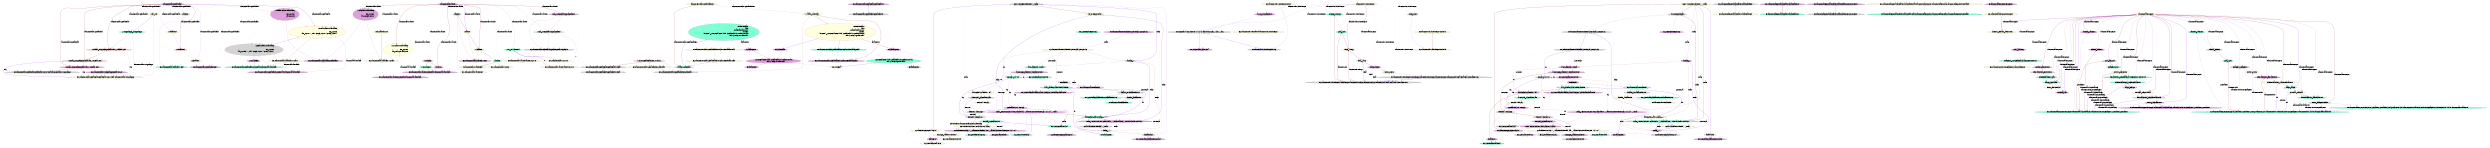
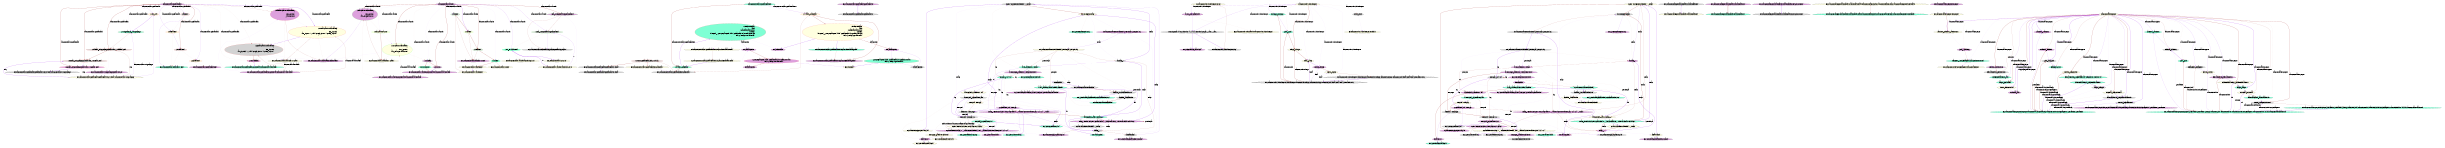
node "QuantConnect.Tests.Indicators.AccelerationBandsTests": fillcolor lightyellow -> aquamarine
edge "QuantConnect.Orders.SubmitOrderRequest" -> "StopPrice = stopPrice": reversed
edge "QuantConnect.Orders.SubmitOrderRequest" -> "Quantity = quantity": label "QuantConnect.Data.HistoryRequest" -> "QuantConnect.Orders.SubmitOrderRequest"
node "Entry QuantConnect.Orders.SubmitOrderRequest.SetOrderId(int)": removed
edge "QuantConnect.Data.HistoryRequest" -> "IncludeExtendedMarketHours = config.ExtendedMarketHours": added, label "QuantConnect.Data.HistoryRequest"
edge "QuantConnect.Data.HistoryRequest" -> "FillForwardResolution = Resolution.Minute": label "QuantConnect.Data.HistoryRequest" -> "System.Action"
edge "QuantConnect.Data.HistoryRequest" -> "IsCustomData = false": label "QuantConnect.Data.HistoryRequest" -> "MovingAverageType.Data.HistoryRequest"
